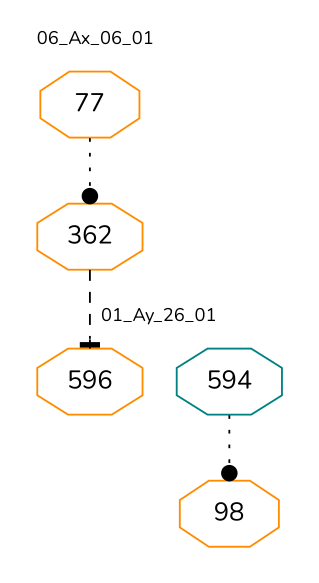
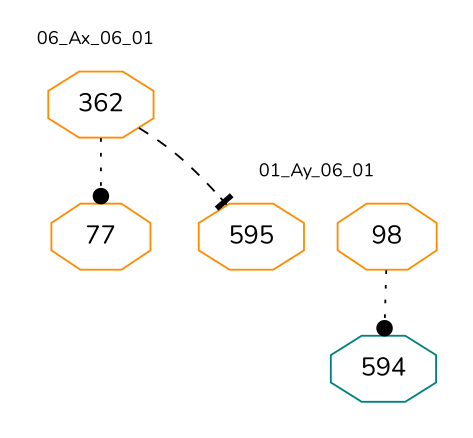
edge "77" -> "362": reversed
cluster "01_Ay_26_01": label "01_Ay_26_01" -> "01_Ay_06_01"
node "596": label "596" -> "595"
edge "594" -> "98": reversed
